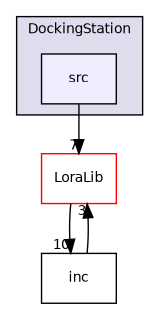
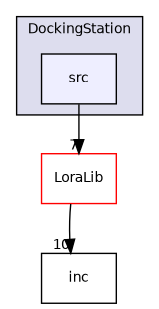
edge "inc" -> "LoraLib": removed
